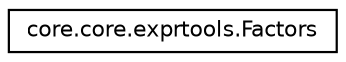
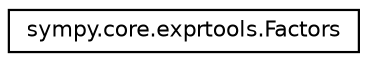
node "core.core.exprtools.Factors": label "core.core.exprtools.Factors" -> "sympy.core.exprtools.Factors"
